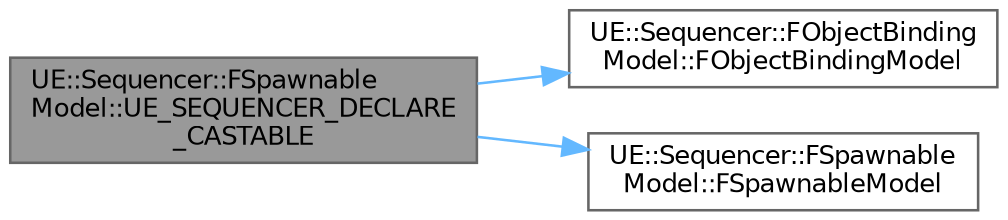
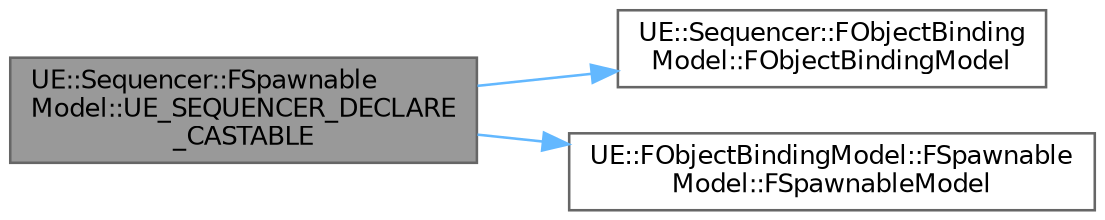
node "UE::Sequencer::FSpawnable Model::FSpawnableModel": label "UE::Sequencer::FSpawnable Model::FSpawnableModel" -> "UE::FObjectBindingModel::FSpawnable Model::FSpawnableModel"
